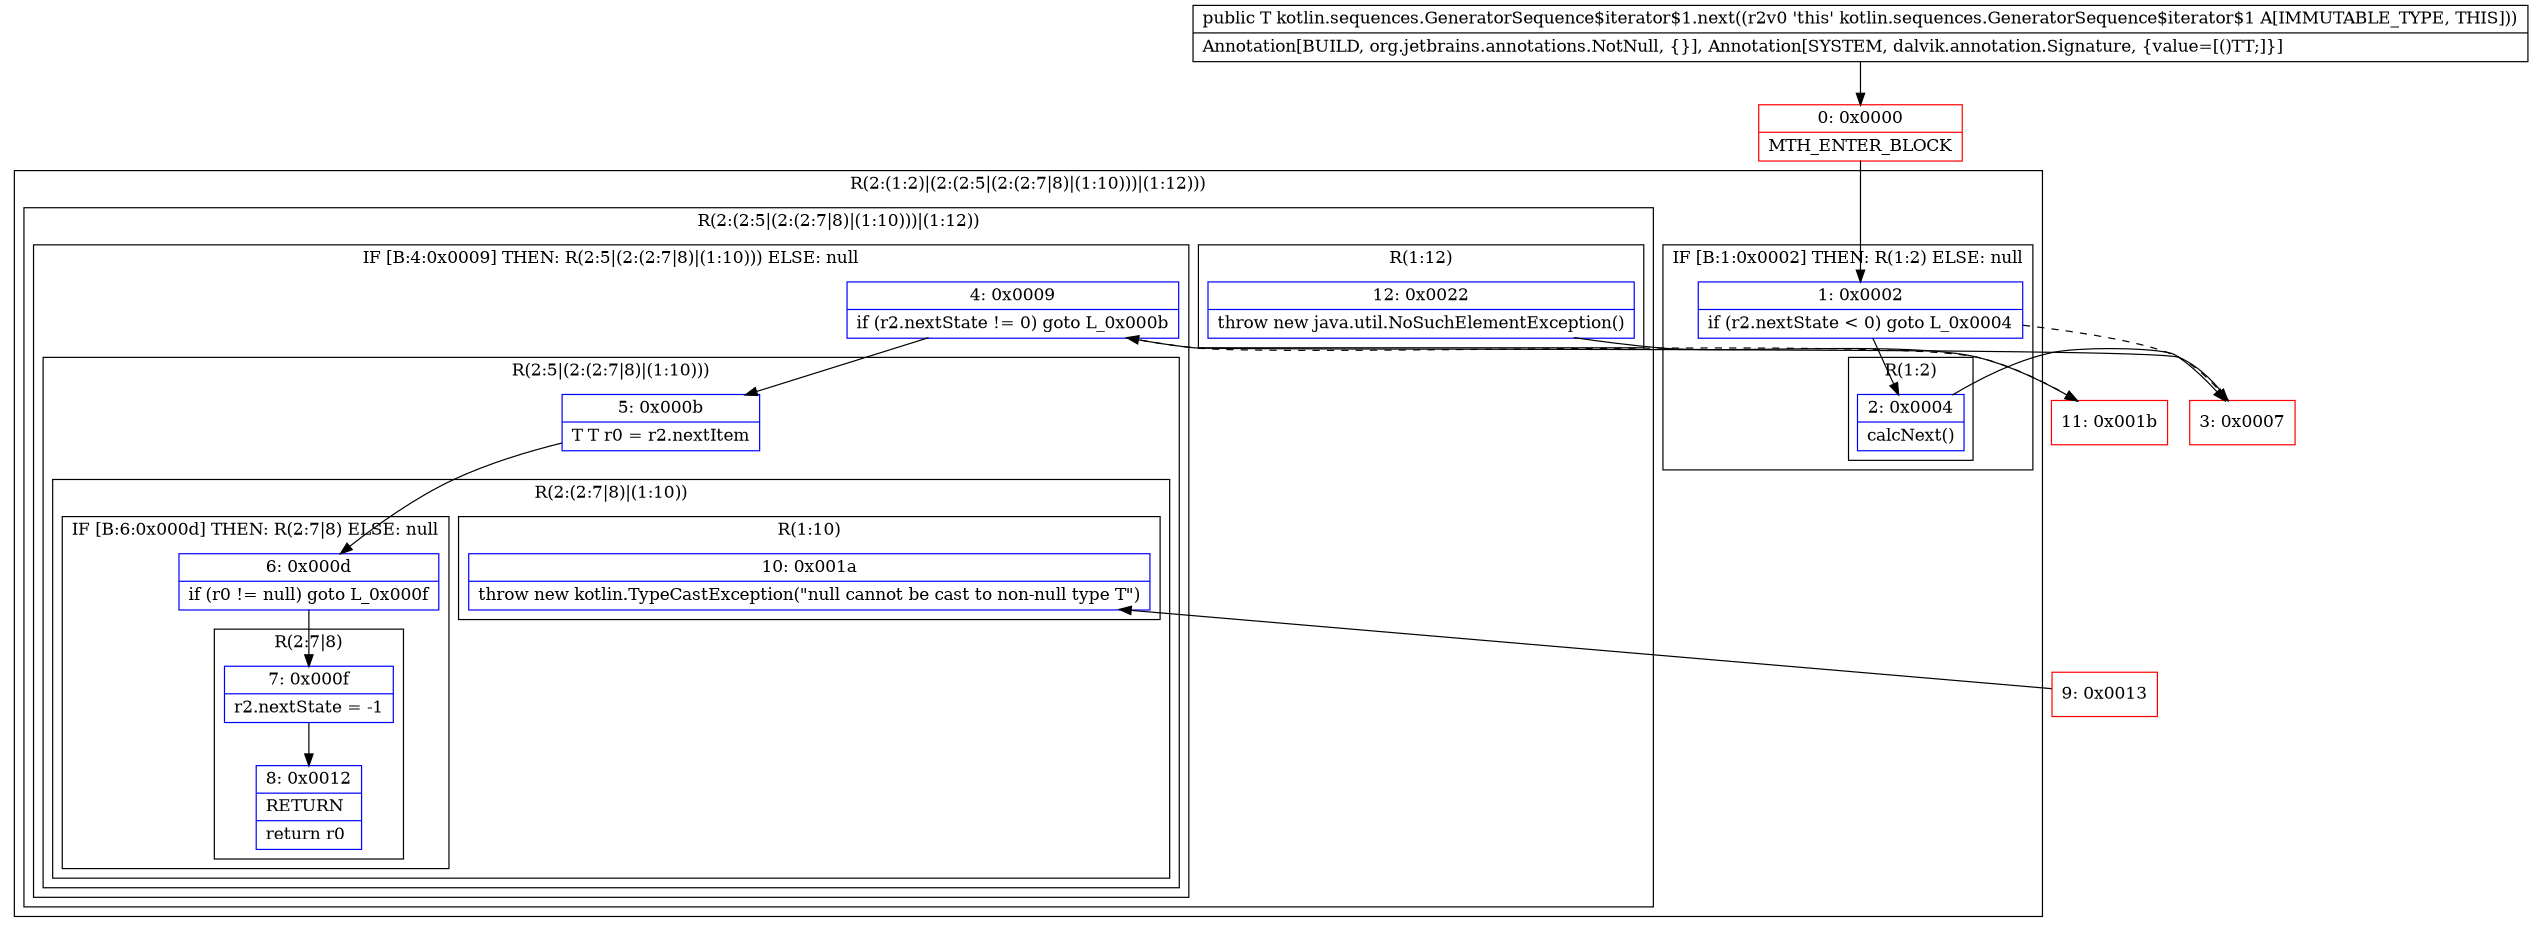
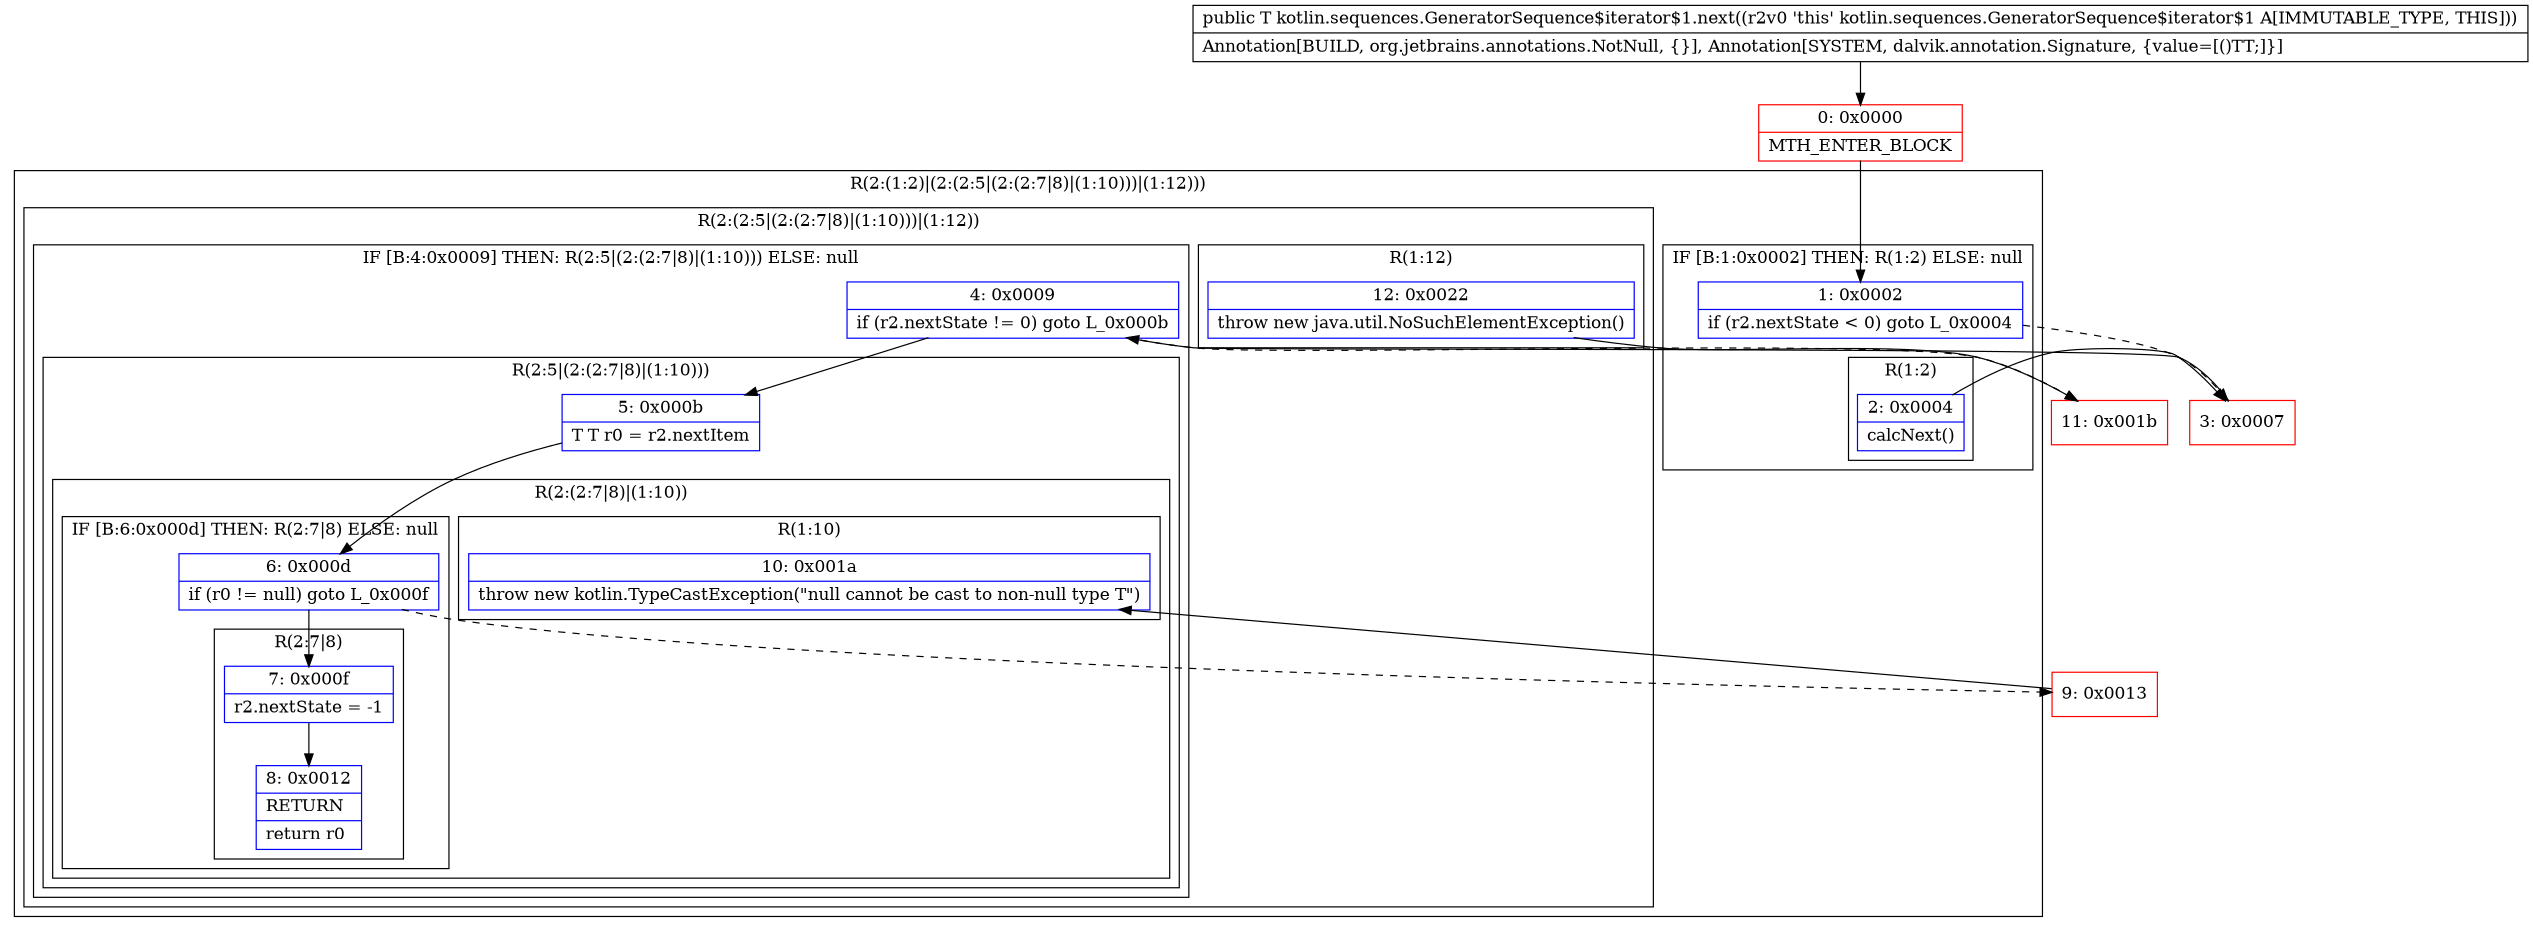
edge "1: 0x0002" -> "2: 0x0004": removed
edge "6: 0x000d" -> "9: 0x0013": added
